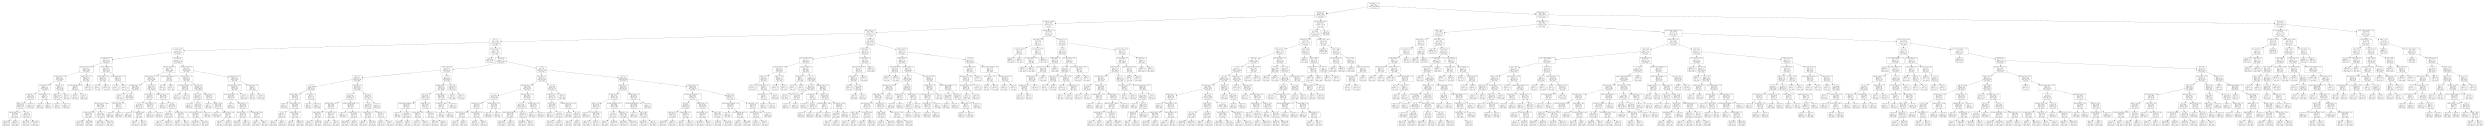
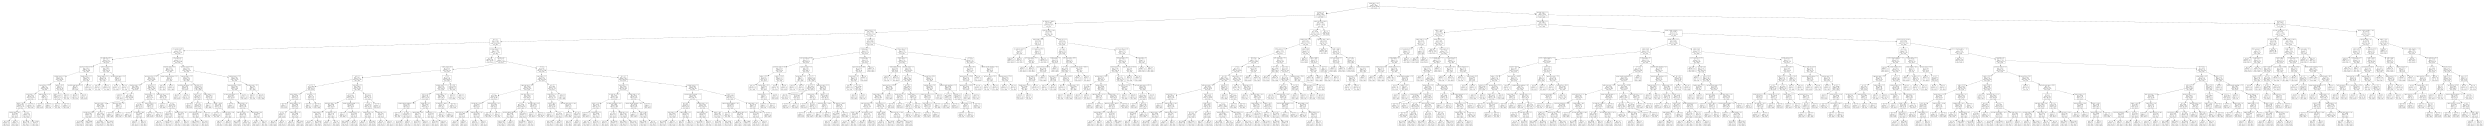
node "gini = 0.0 samples = 84 value = [84, 0] class = spam": added
